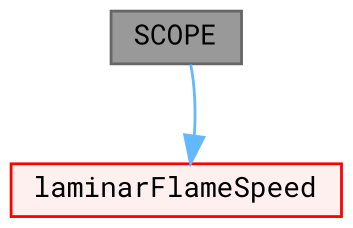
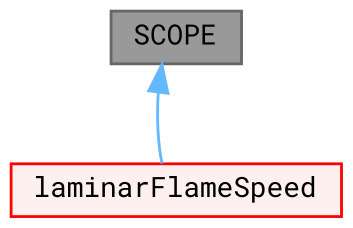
edge "SCOPE" -> "laminarFlameSpeed": reversed
